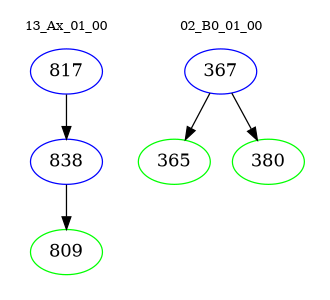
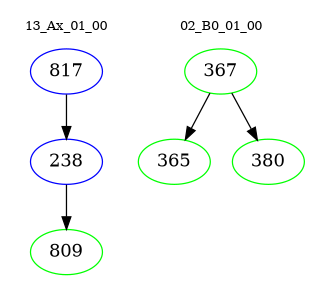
node "367": color blue -> green
node "838": label "838" -> "238"
